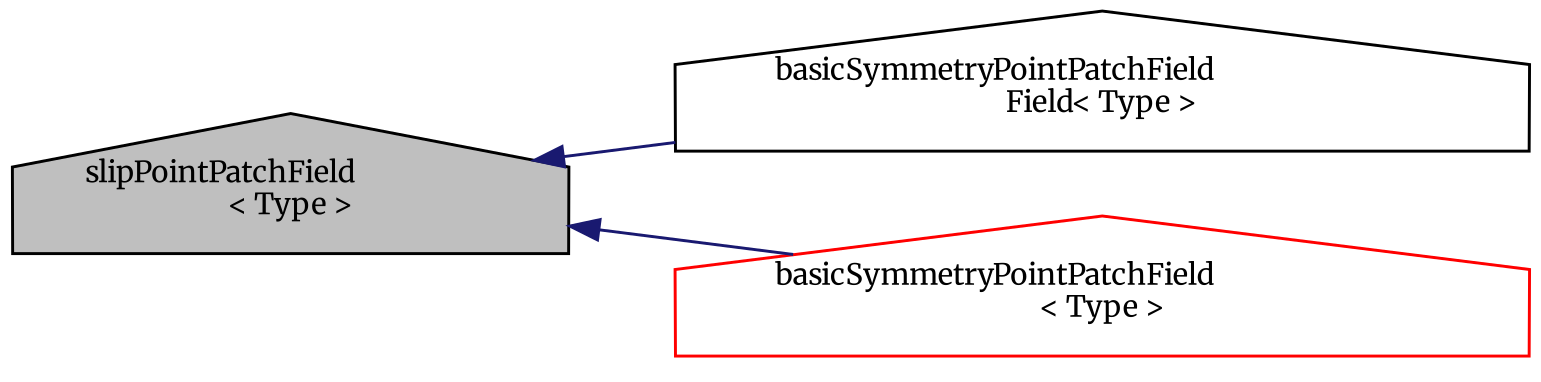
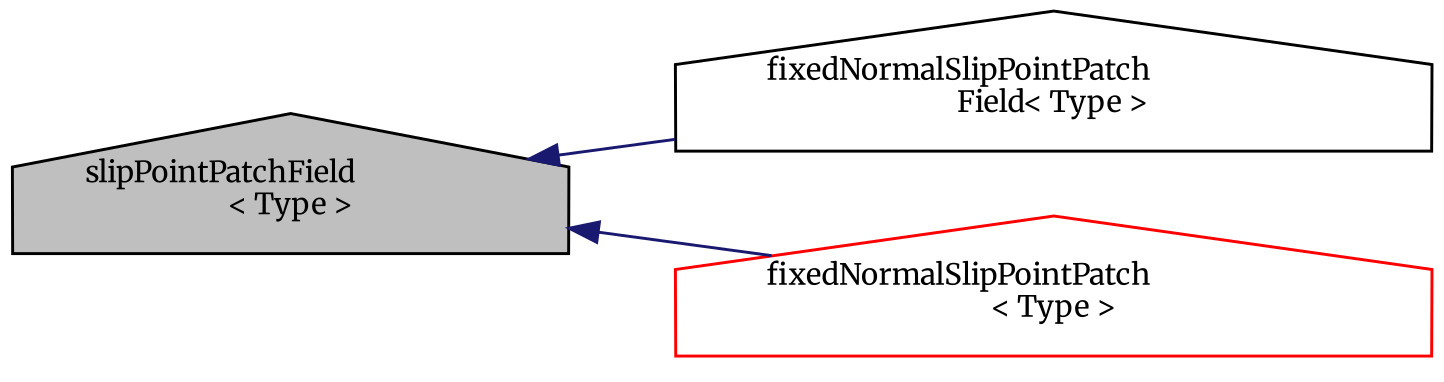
node "basicSymmetryPointPatchField Field< Type >": label "basicSymmetryPointPatchField Field< Type >" -> "fixedNormalSlipPointPatch Field< Type >"
node "basicSymmetryPointPatchField < Type >": label "basicSymmetryPointPatchField < Type >" -> "fixedNormalSlipPointPatch < Type >"
